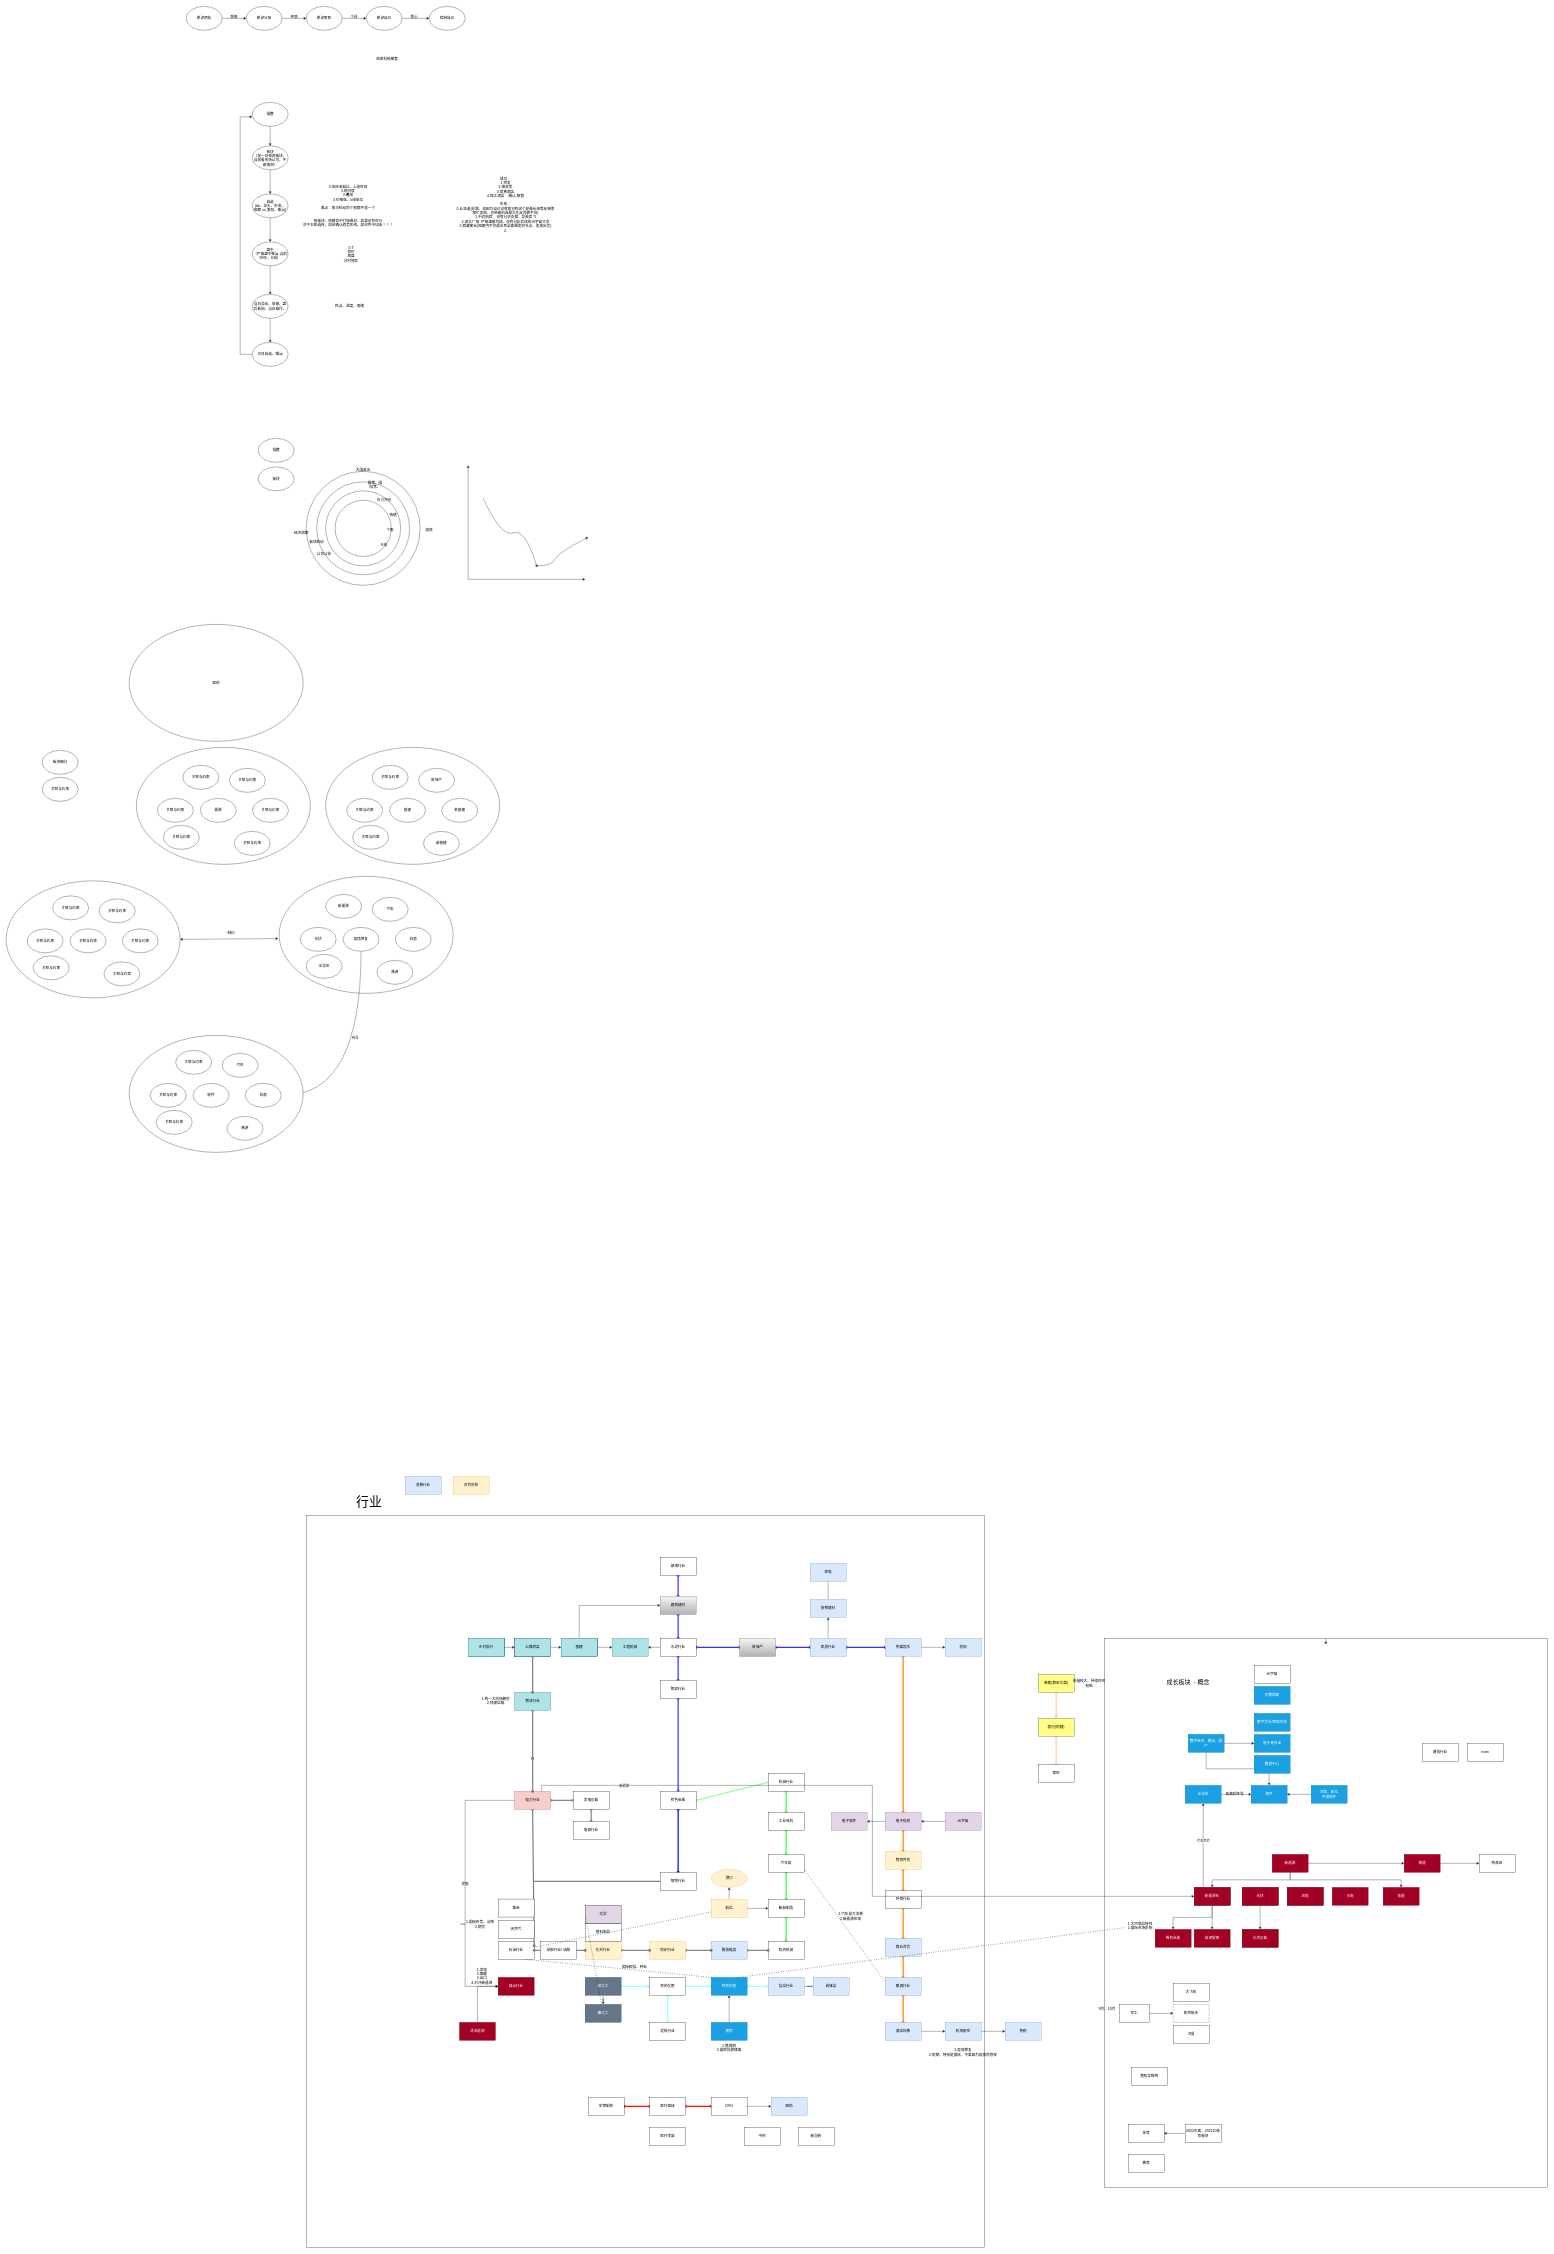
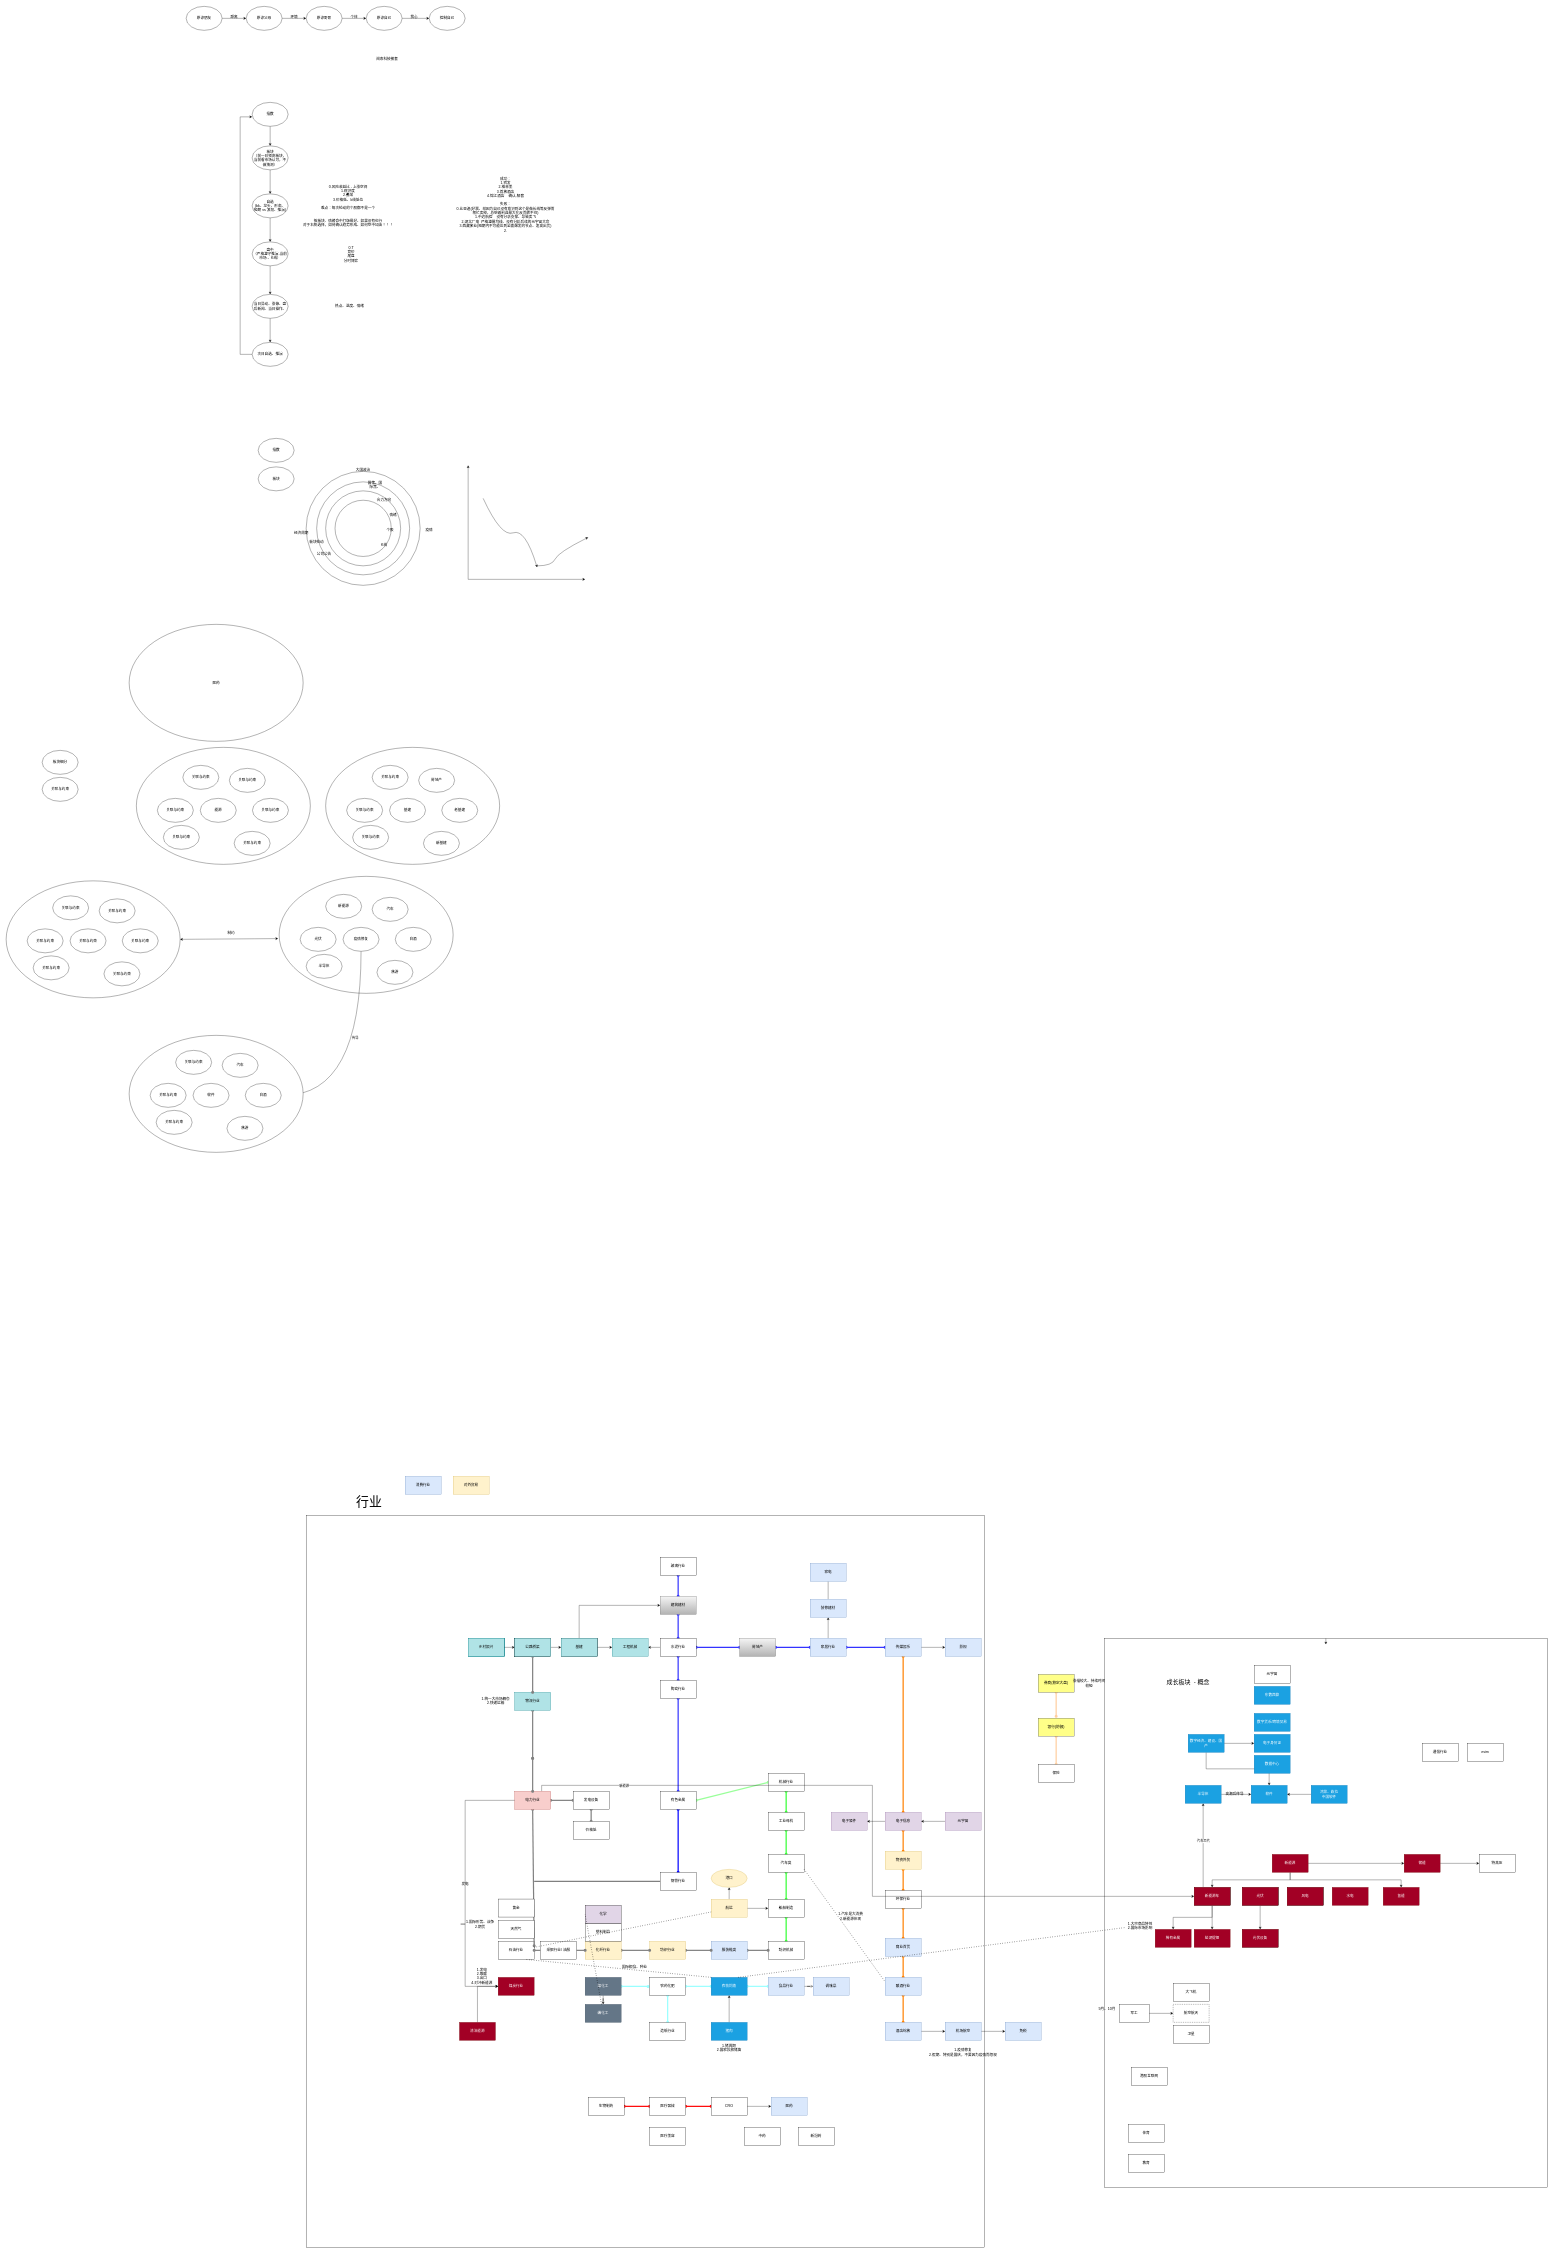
node "电器行业": label "电器行业" -> "价格低"
edge "2022东奥、202110体育板块" -> "体育": removed
node "2022东奥、202110体育板块": removed
